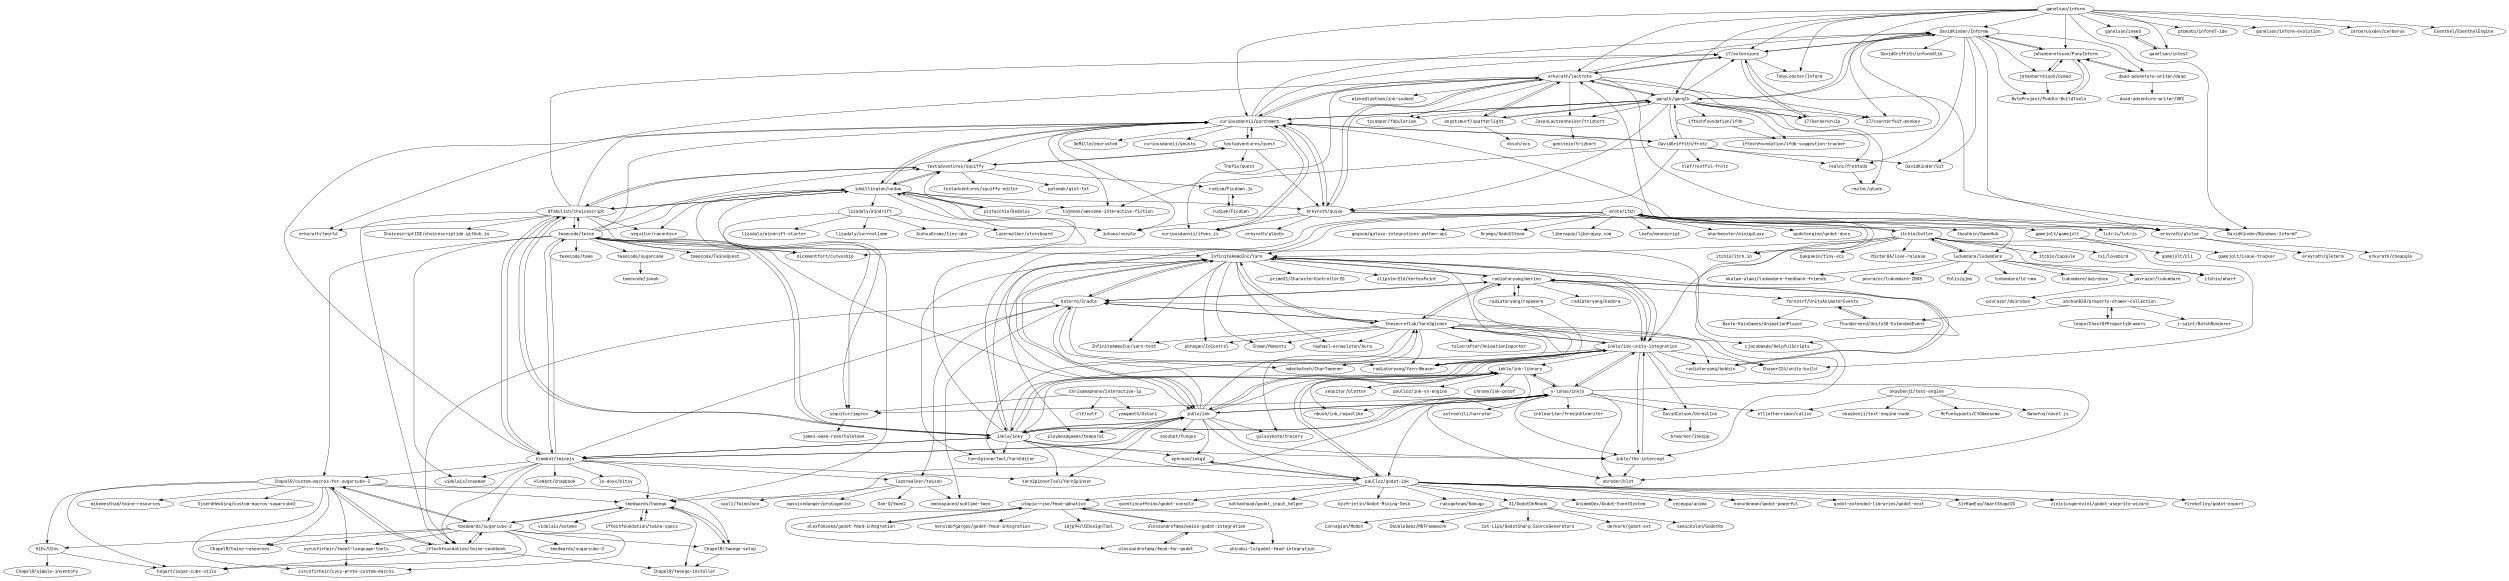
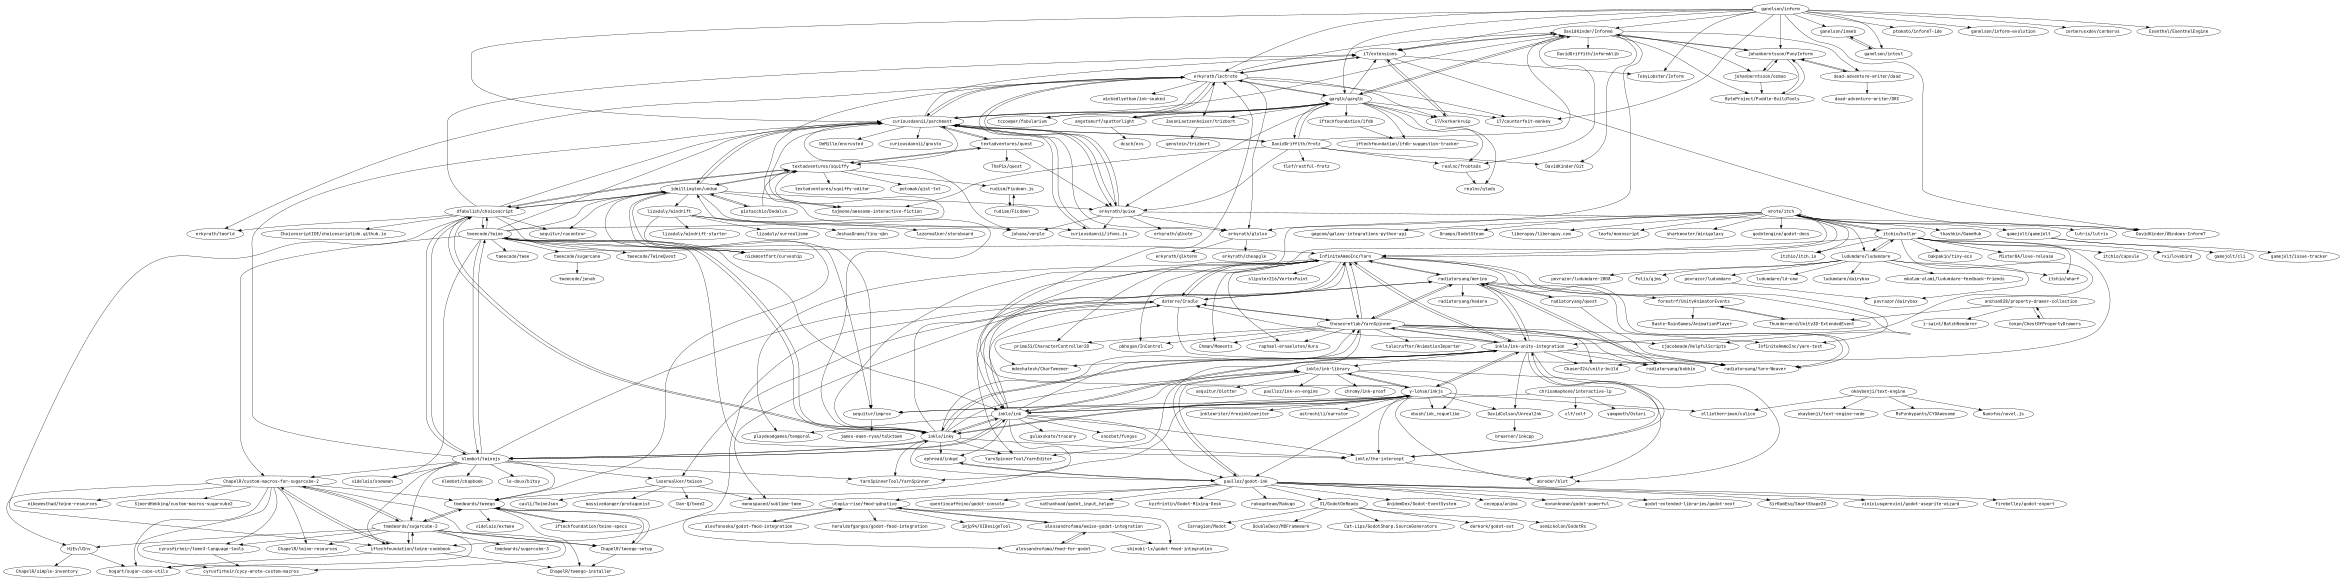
edge "ludumdare/ludumdare" -> "povrazor/dairybox": added
node "radiatoryang/ropework": label "radiatoryang/ropework" -> "radiatoryang/quest"
edge "thesecretlab/YarnSpinner" -> "galaxykate/tracery": now "thesecretlab/YarnSpinner" -> "prime31/CharacterController2D"
